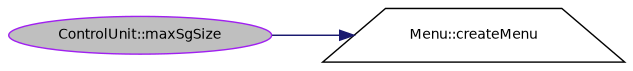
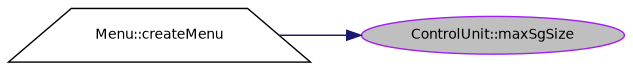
edge "ControlUnit::maxSgSize" -> "Menu::createMenu": reversed
